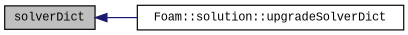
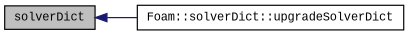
node "Foam::solution::upgradeSolverDict": label "Foam::solution::upgradeSolverDict" -> "Foam::solverDict::upgradeSolverDict"
